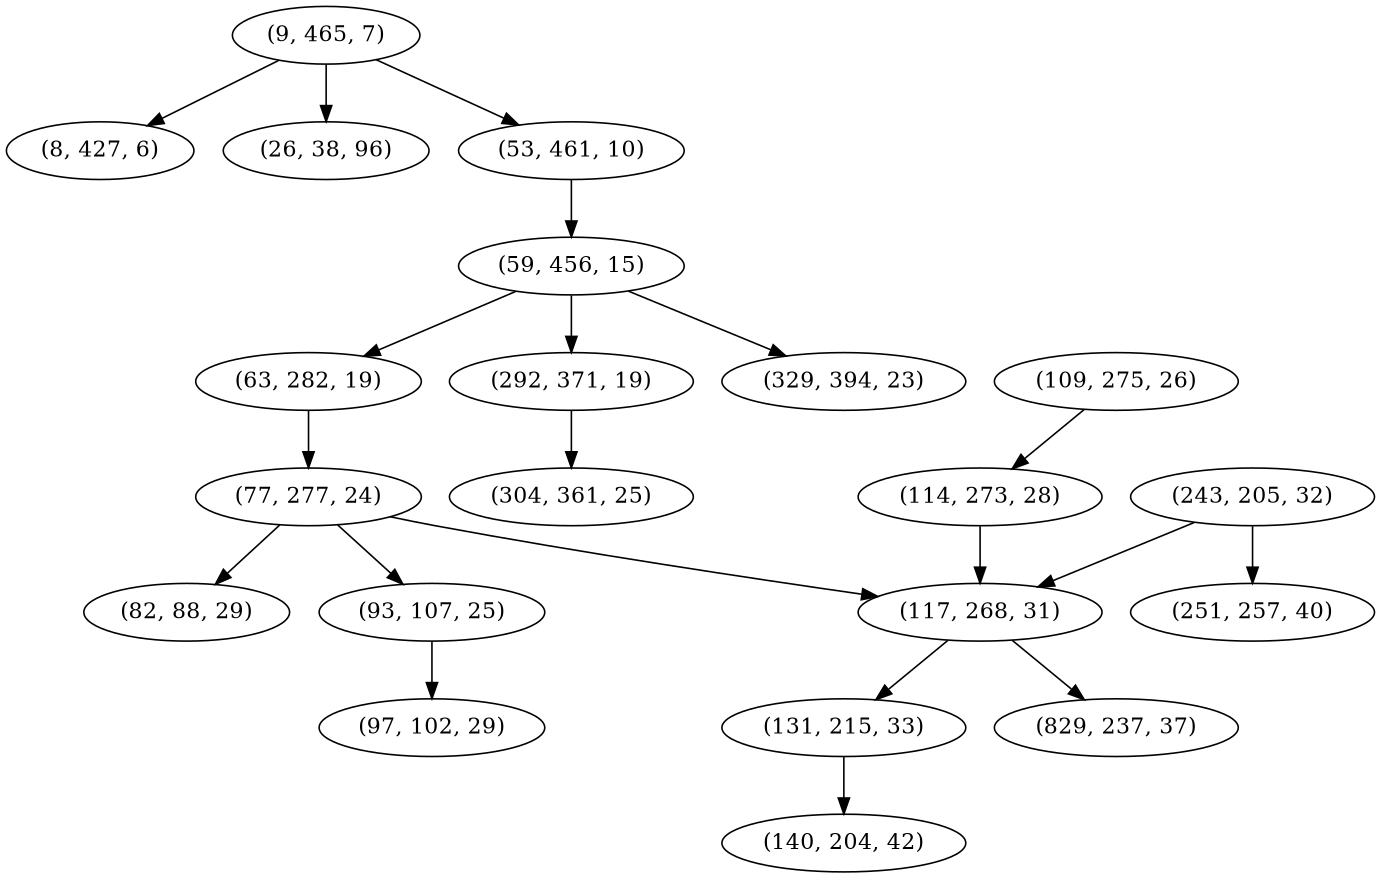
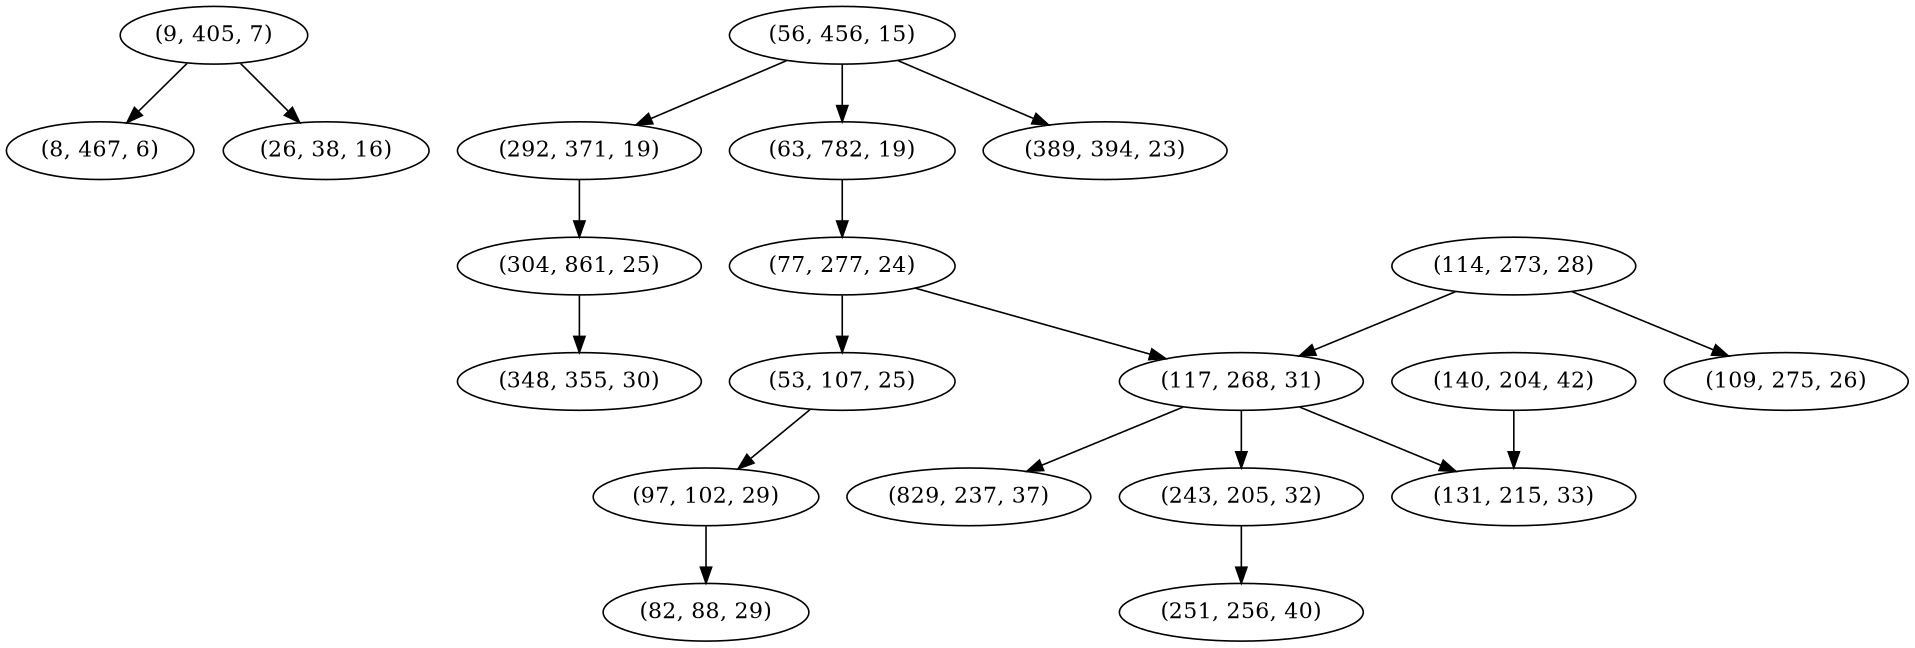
node "(9, 465, 7)": label "(9, 465, 7)" -> "(9, 405, 7)"
node "(8, 427, 6)": label "(8, 427, 6)" -> "(8, 467, 6)"
node "(26, 38, 96)": label "(26, 38, 96)" -> "(26, 38, 16)"
node "(53, 461, 10)": removed
node "(59, 456, 15)": label "(59, 456, 15)" -> "(56, 456, 15)"
node "(63, 282, 19)": label "(63, 282, 19)" -> "(63, 782, 19)"
node "(348, 355, 30)": added
node "(329, 394, 23)": label "(329, 394, 23)" -> "(389, 394, 23)"
edge "(109, 275, 26)" -> "(114, 273, 28)": reversed
node "(304, 361, 25)": label "(304, 361, 25)" -> "(304, 861, 25)"
edge "(77, 277, 24)" -> "(82, 88, 29)": now "(97, 102, 29)" -> "(82, 88, 29)"
edge "(243, 205, 32)" -> "(117, 268, 31)": reversed
node "(93, 107, 25)": label "(93, 107, 25)" -> "(53, 107, 25)"
node "(251, 257, 40)": label "(251, 257, 40)" -> "(251, 256, 40)"
edge "(131, 215, 33)" -> "(140, 204, 42)": reversed
